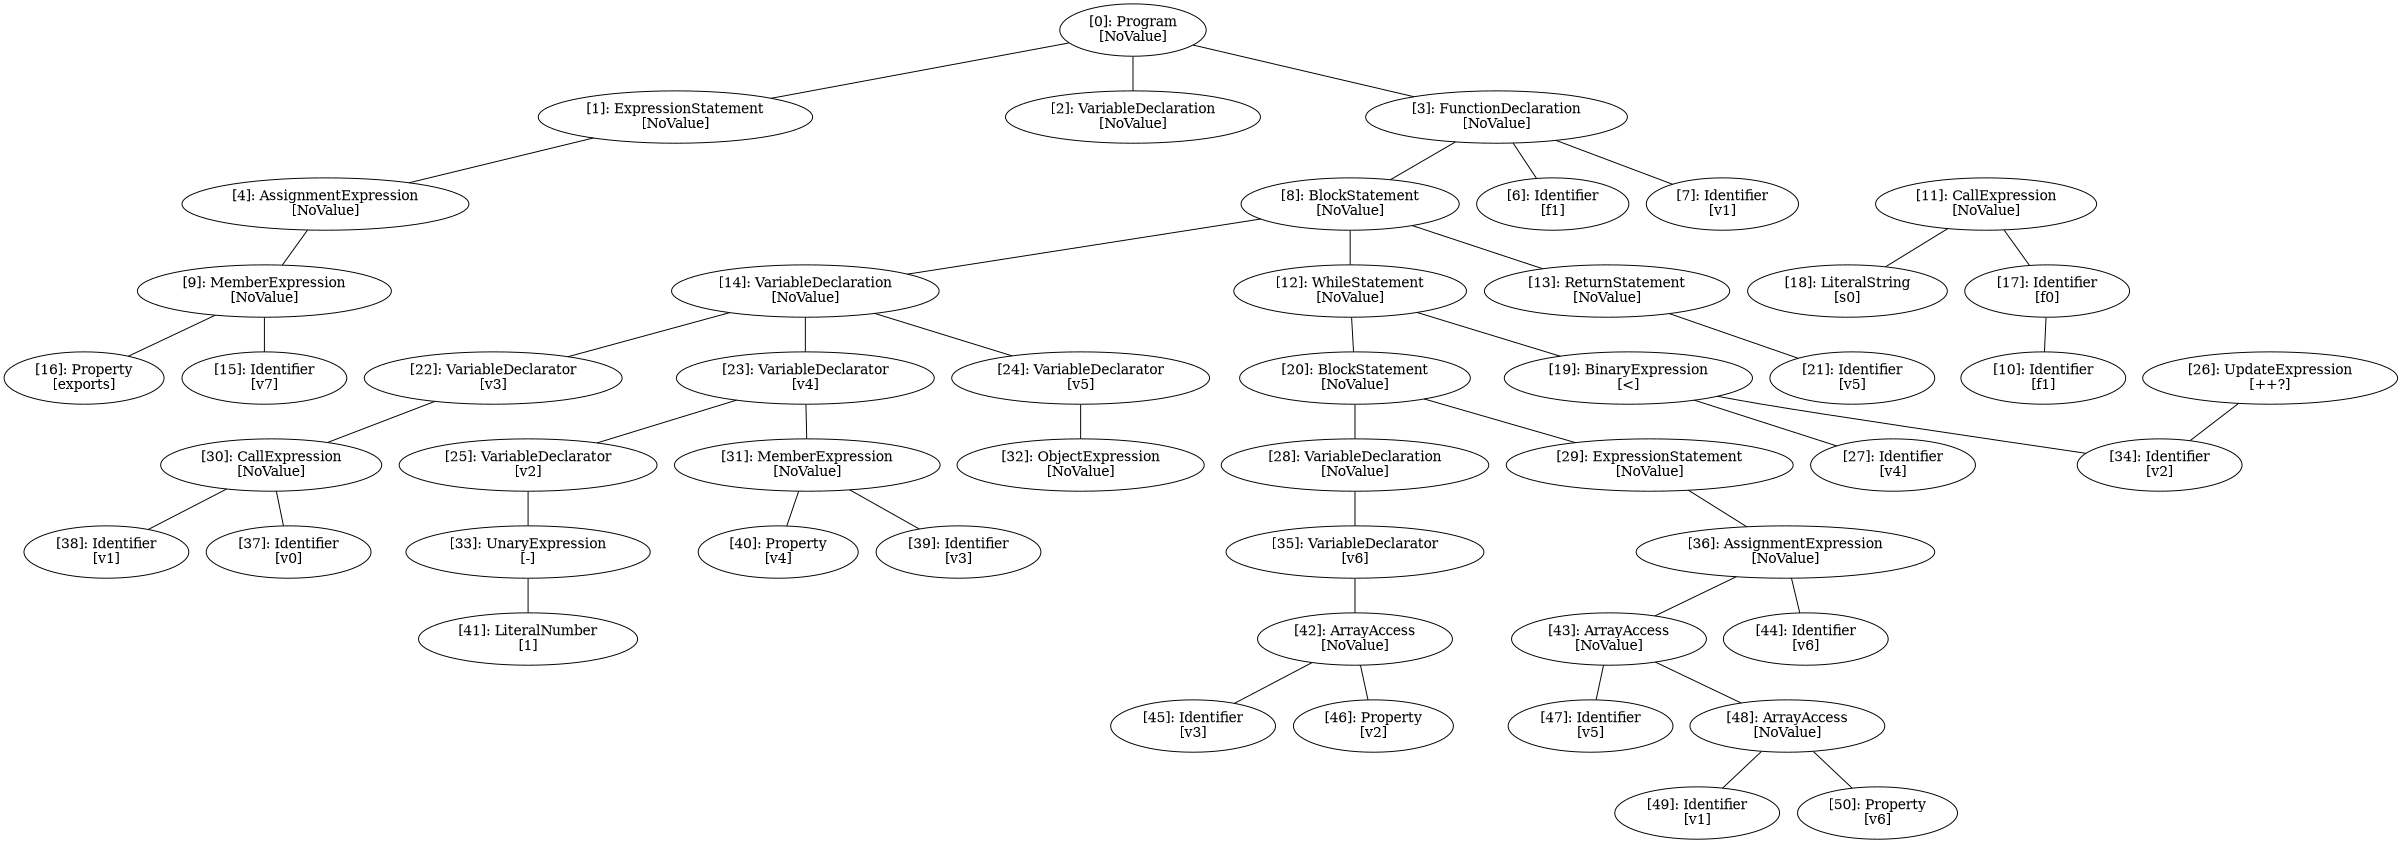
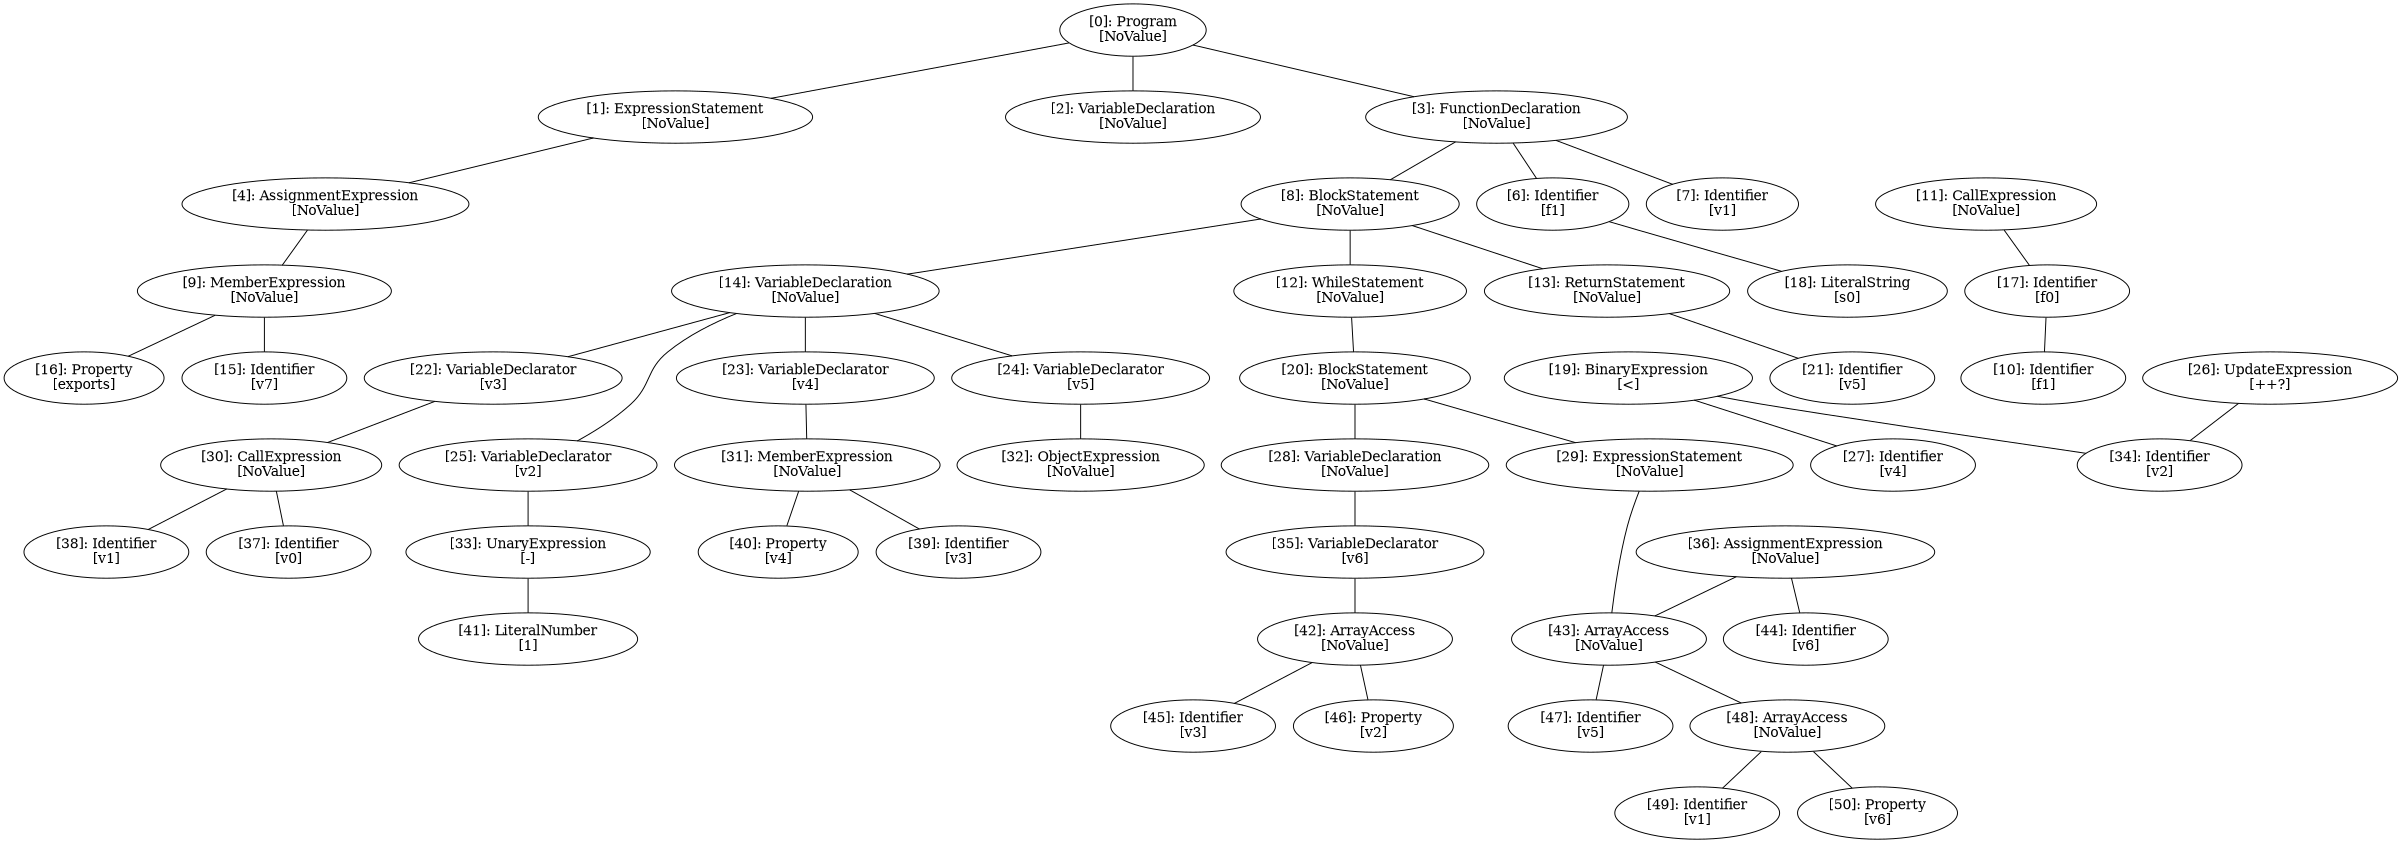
edge "[11]: CallExpression [NoValue]" -- "[18]: LiteralString [s0]": now "[6]: Identifier [f1]" -- "[18]: LiteralString [s0]"
edge "[12]: WhileStatement [NoValue]" -- "[19]: BinaryExpression [<]": removed
edge "[23]: VariableDeclarator [v4]" -- "[25]: VariableDeclarator [v2]": now "[14]: VariableDeclaration [NoValue]" -- "[25]: VariableDeclarator [v2]"
edge "[29]: ExpressionStatement [NoValue]" -- "[36]: AssignmentExpression [NoValue]": now "[29]: ExpressionStatement [NoValue]" -- "[43]: ArrayAccess [NoValue]"
